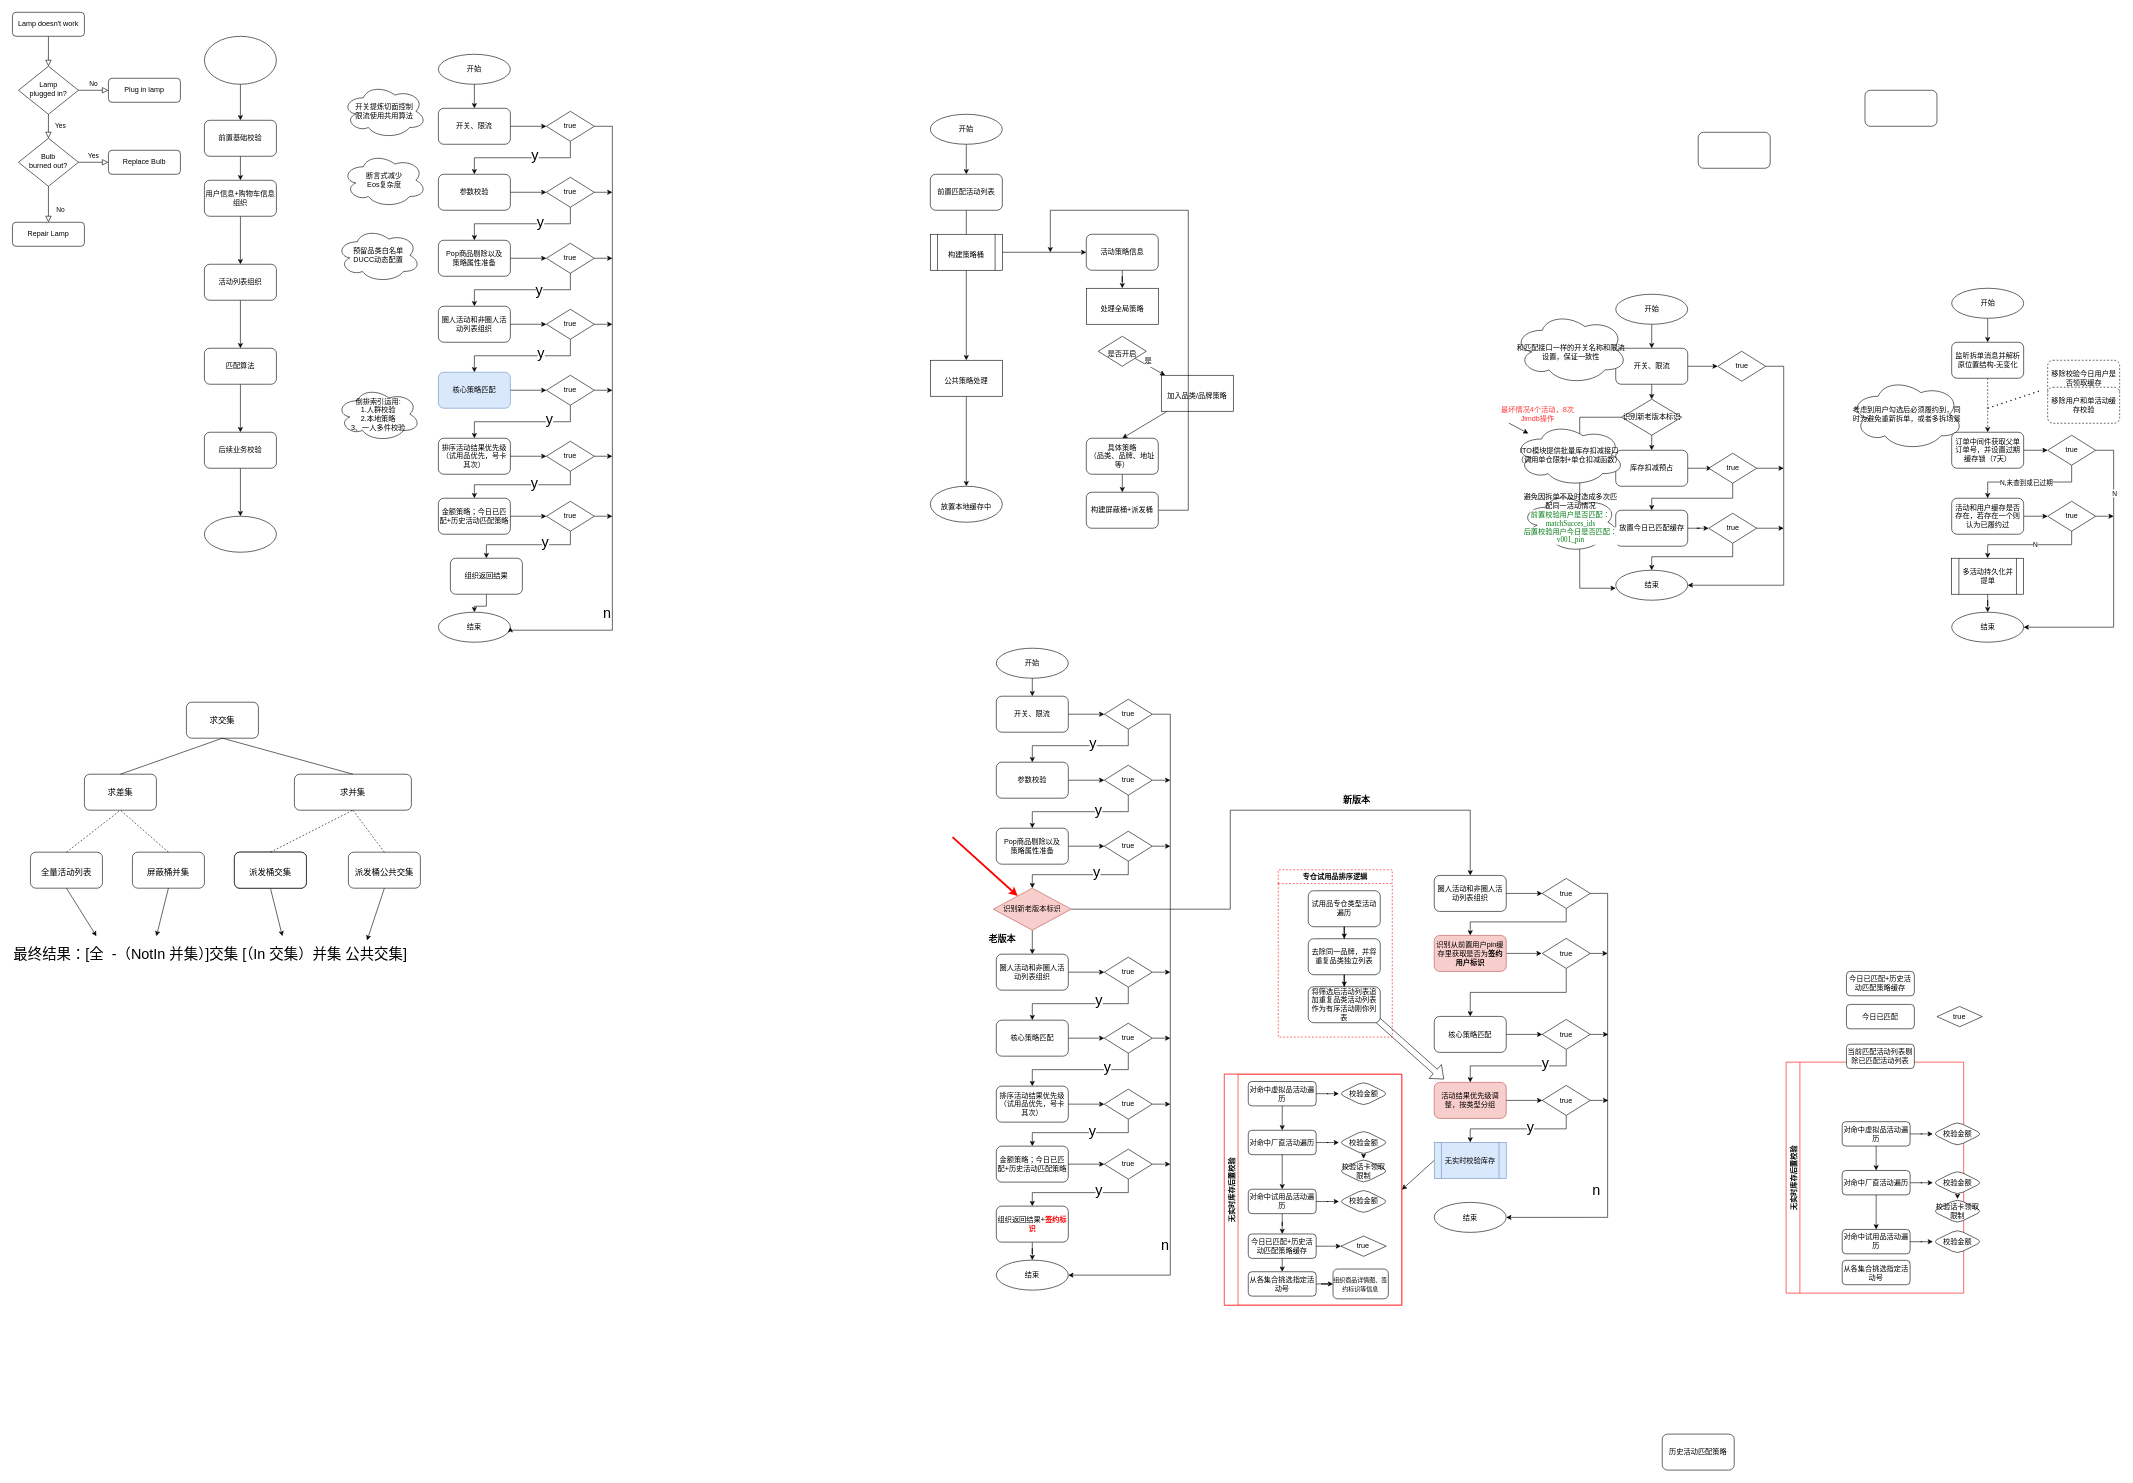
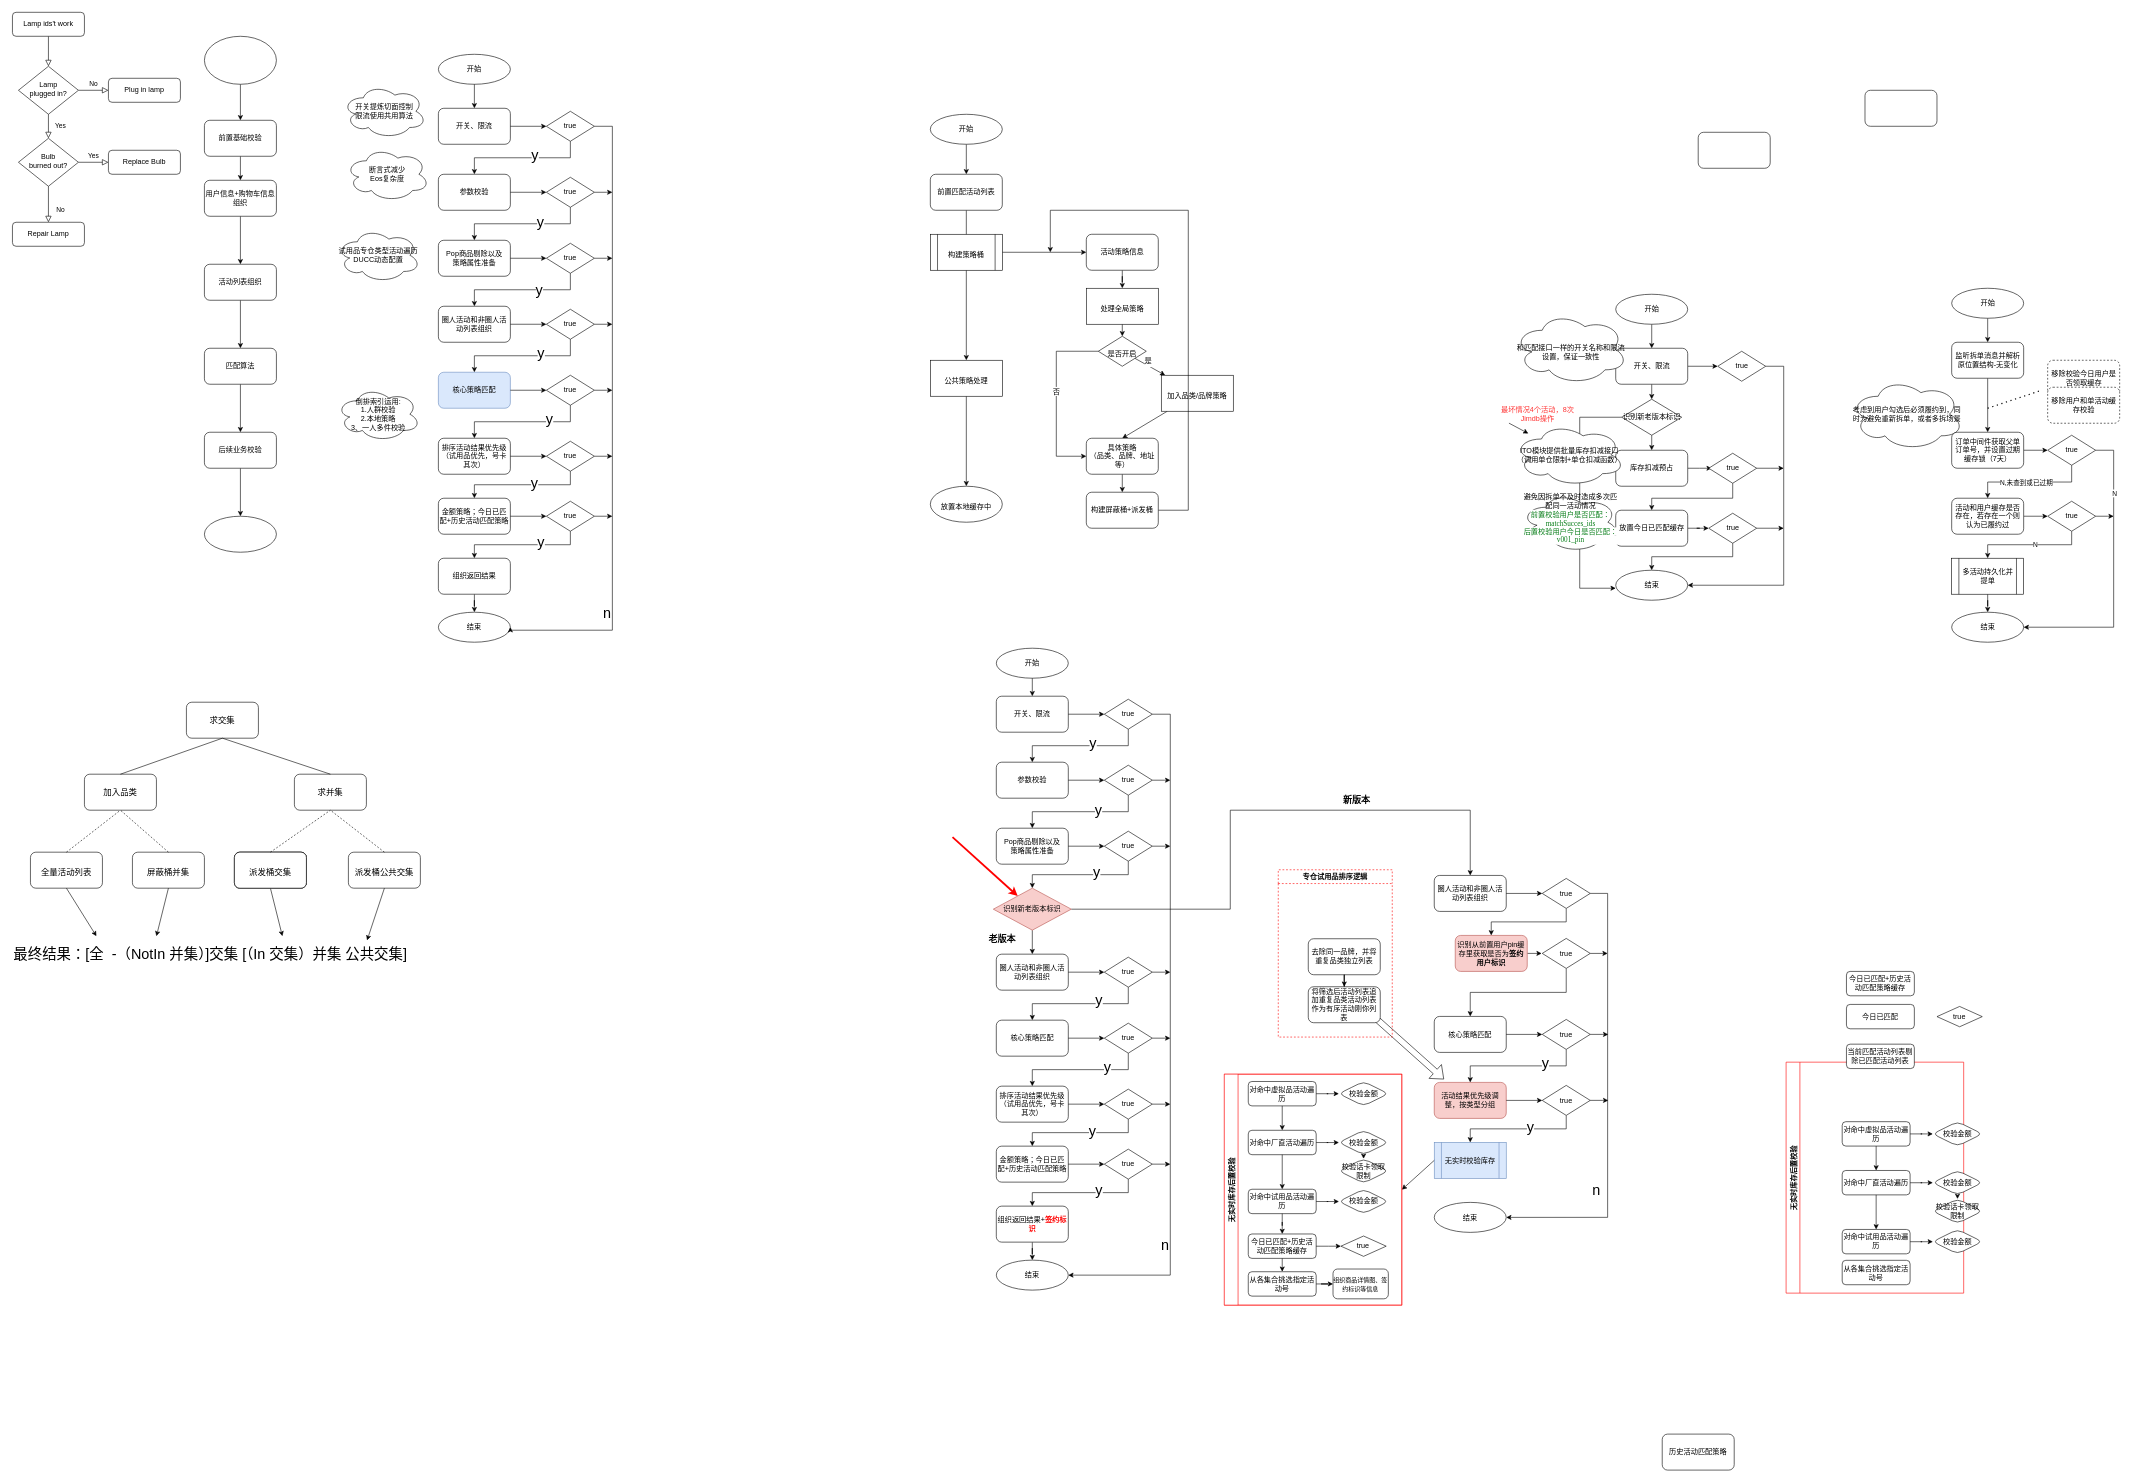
node "Lamp doesn't work": label "Lamp doesn't work" -> "Lamp ids't work"
node "断言式减少 Eos复杂度": moved (384, 180) -> (387, 174)
node "预留品类白名单 DUCC动态配置": label "预留品类白名单 DUCC动态配置" -> "试用品专仓类型活动遍历 DUCC动态配置"
edge "处理全局策略" -> "是否开启": added
edge "是否开启" -> "具体策略 （品类、品牌、地址等）": added, label "否"
edge "监听拆单消息并解析原位置结构-无变化" -> "订单中间件获取父单订单号，并设置过期缓存锁（7天）": style dashed -> solid
node "组织返回结果": moved (486, 576) -> (474, 576)
node "求差集": label "求差集" -> "加入品类"
node "求并集": size 117x36 -> 72x36
node "试用品专仓类型活动遍历": removed
edge "试用品专仓类型活动遍历" -> "去除同一品牌，并将重复品类独立列表": removed
node "识别从前置用户pin缓存里获取是否为签约用户标识": moved (1470, 954) -> (1491, 954)
